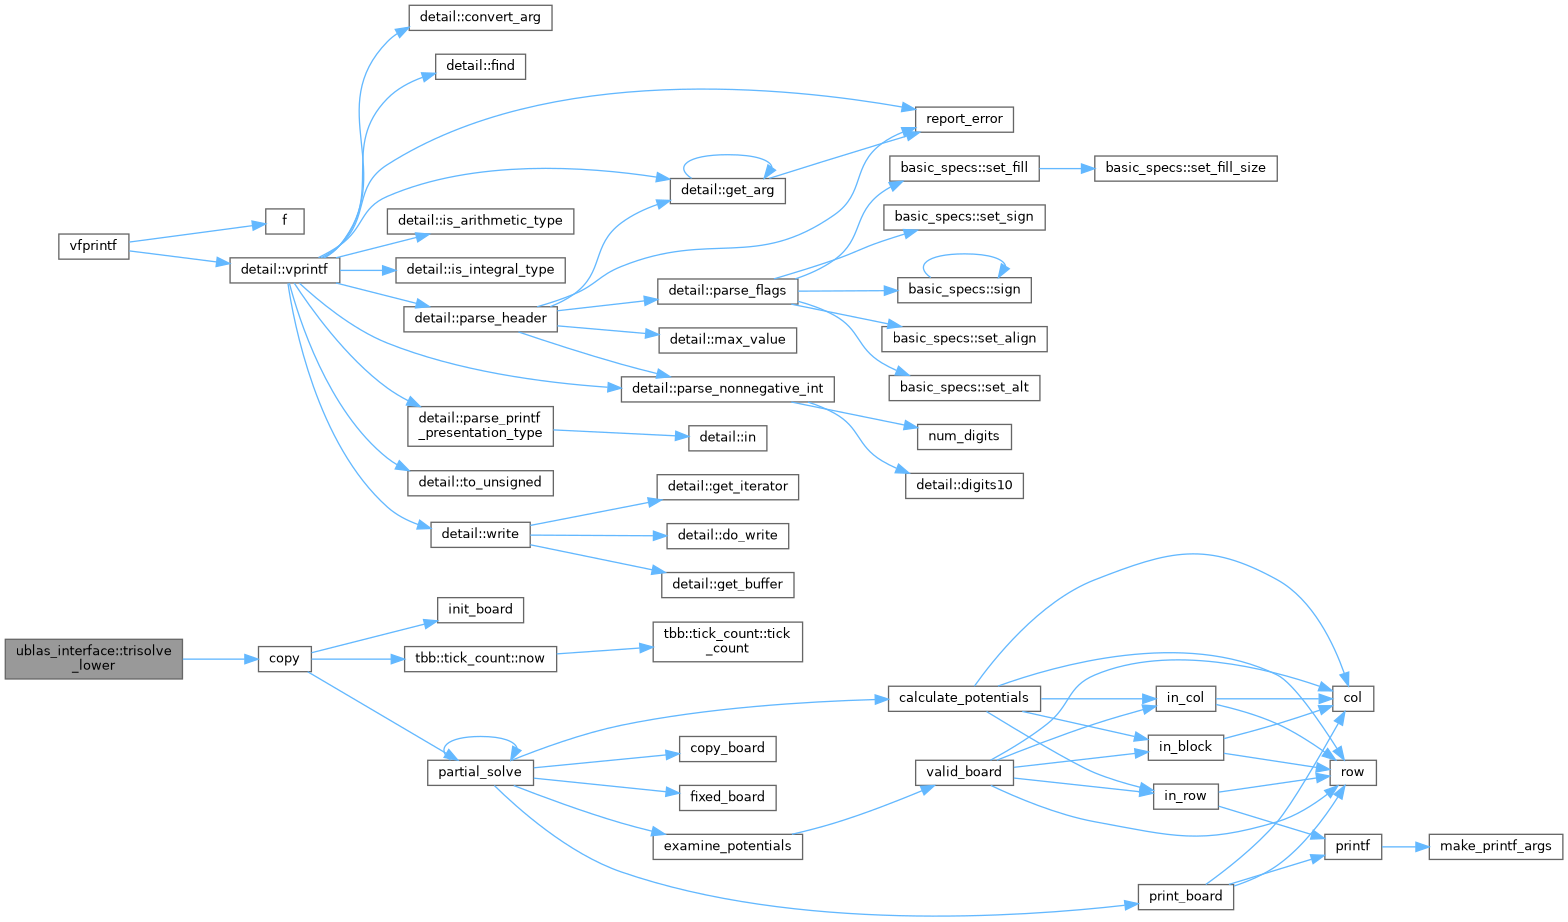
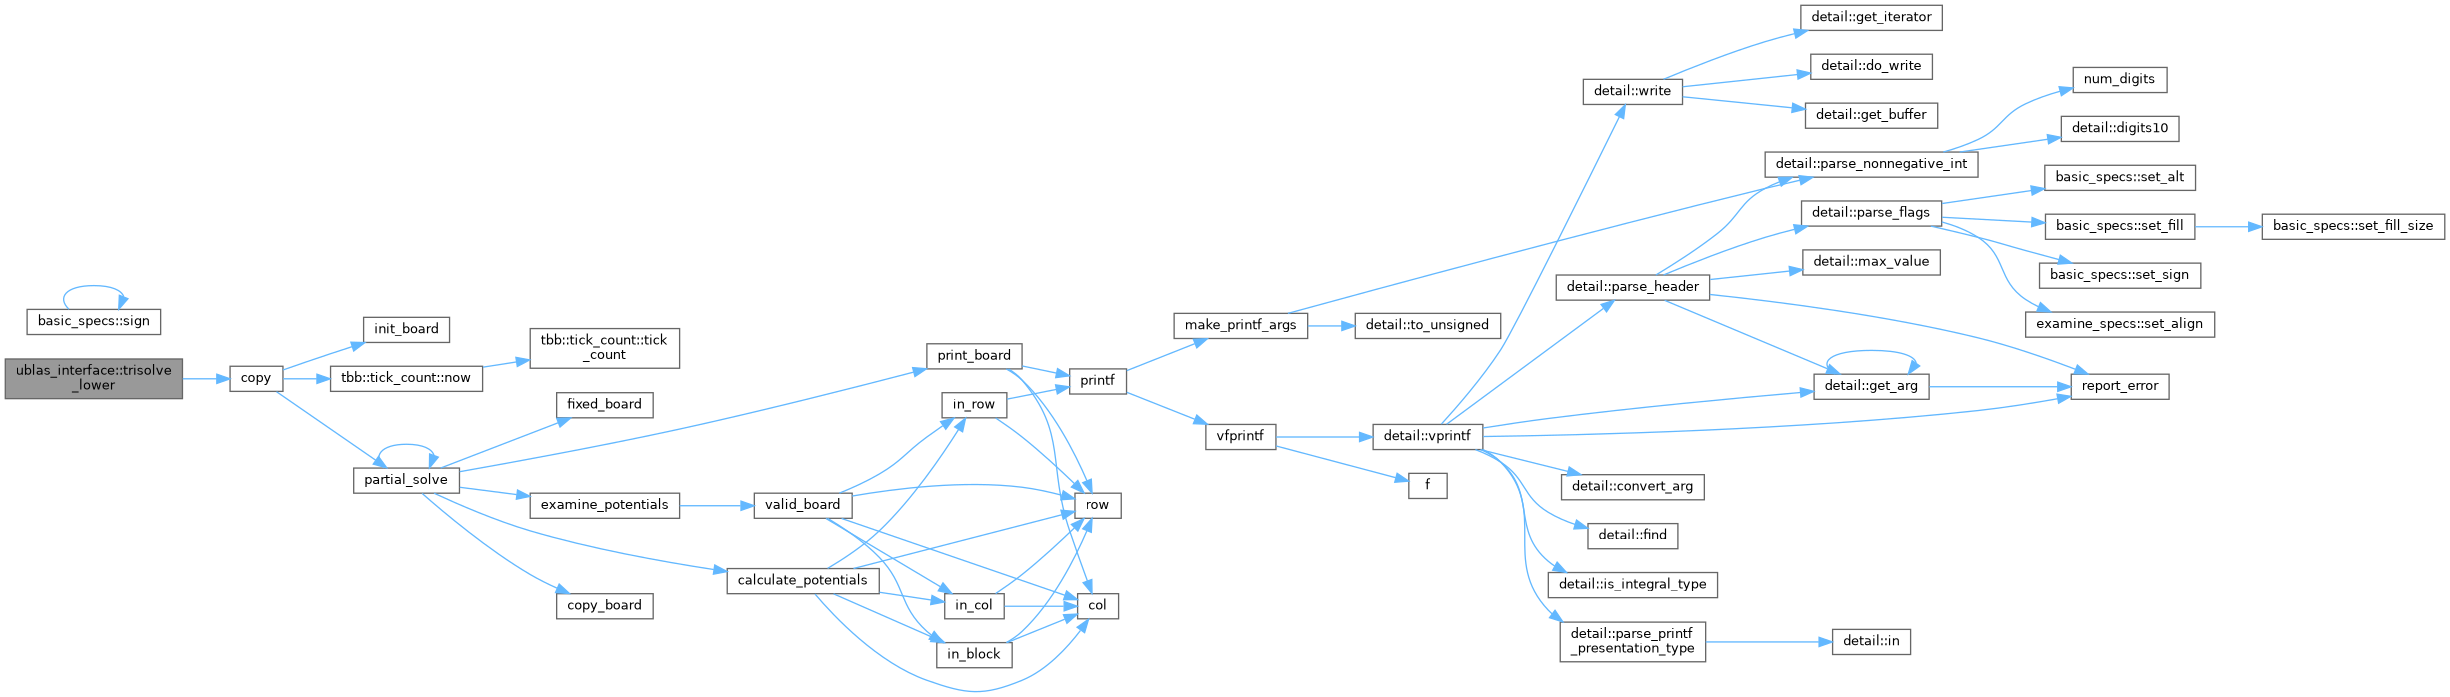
node "detail::is_arithmetic_type": removed
edge "detail::parse_flags" -> "basic_specs::sign": removed
node "basic_specs::set_align": label "basic_specs::set_align" -> "examine_specs::set_align"
edge "detail::vprintf" -> "detail::parse_nonnegative_int": now "make_printf_args" -> "detail::parse_nonnegative_int"
edge "detail::vprintf" -> "detail::to_unsigned": now "make_printf_args" -> "detail::to_unsigned"
edge "printf" -> "vfprintf": added
